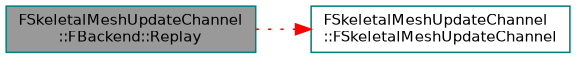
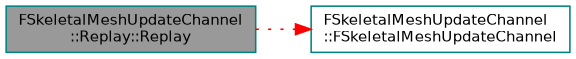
node "FSkeletalMeshUpdateChannel ::FBackend::Replay": label "FSkeletalMeshUpdateChannel ::FBackend::Replay" -> "FSkeletalMeshUpdateChannel ::Replay::Replay"
